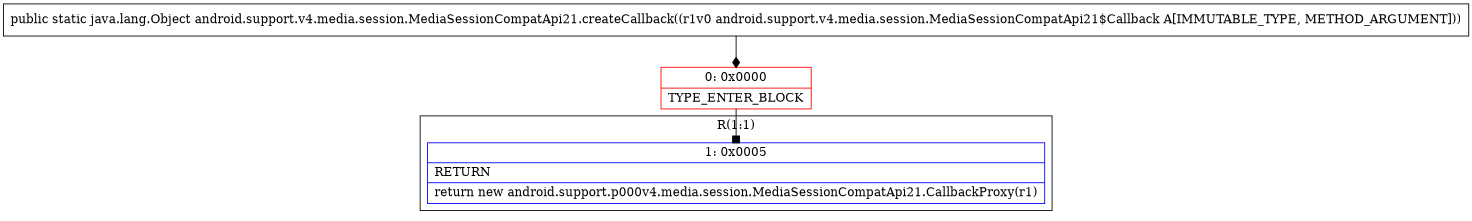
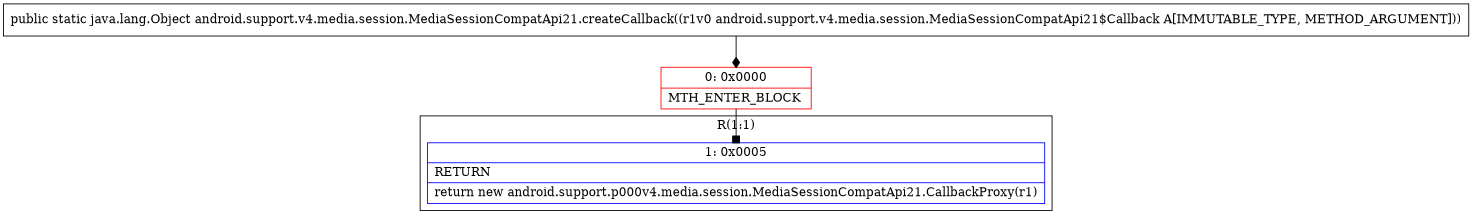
node "0: 0x0000": text "TYPE_ENTER_BLOCK" -> "MTH_ENTER_BLOCK"
